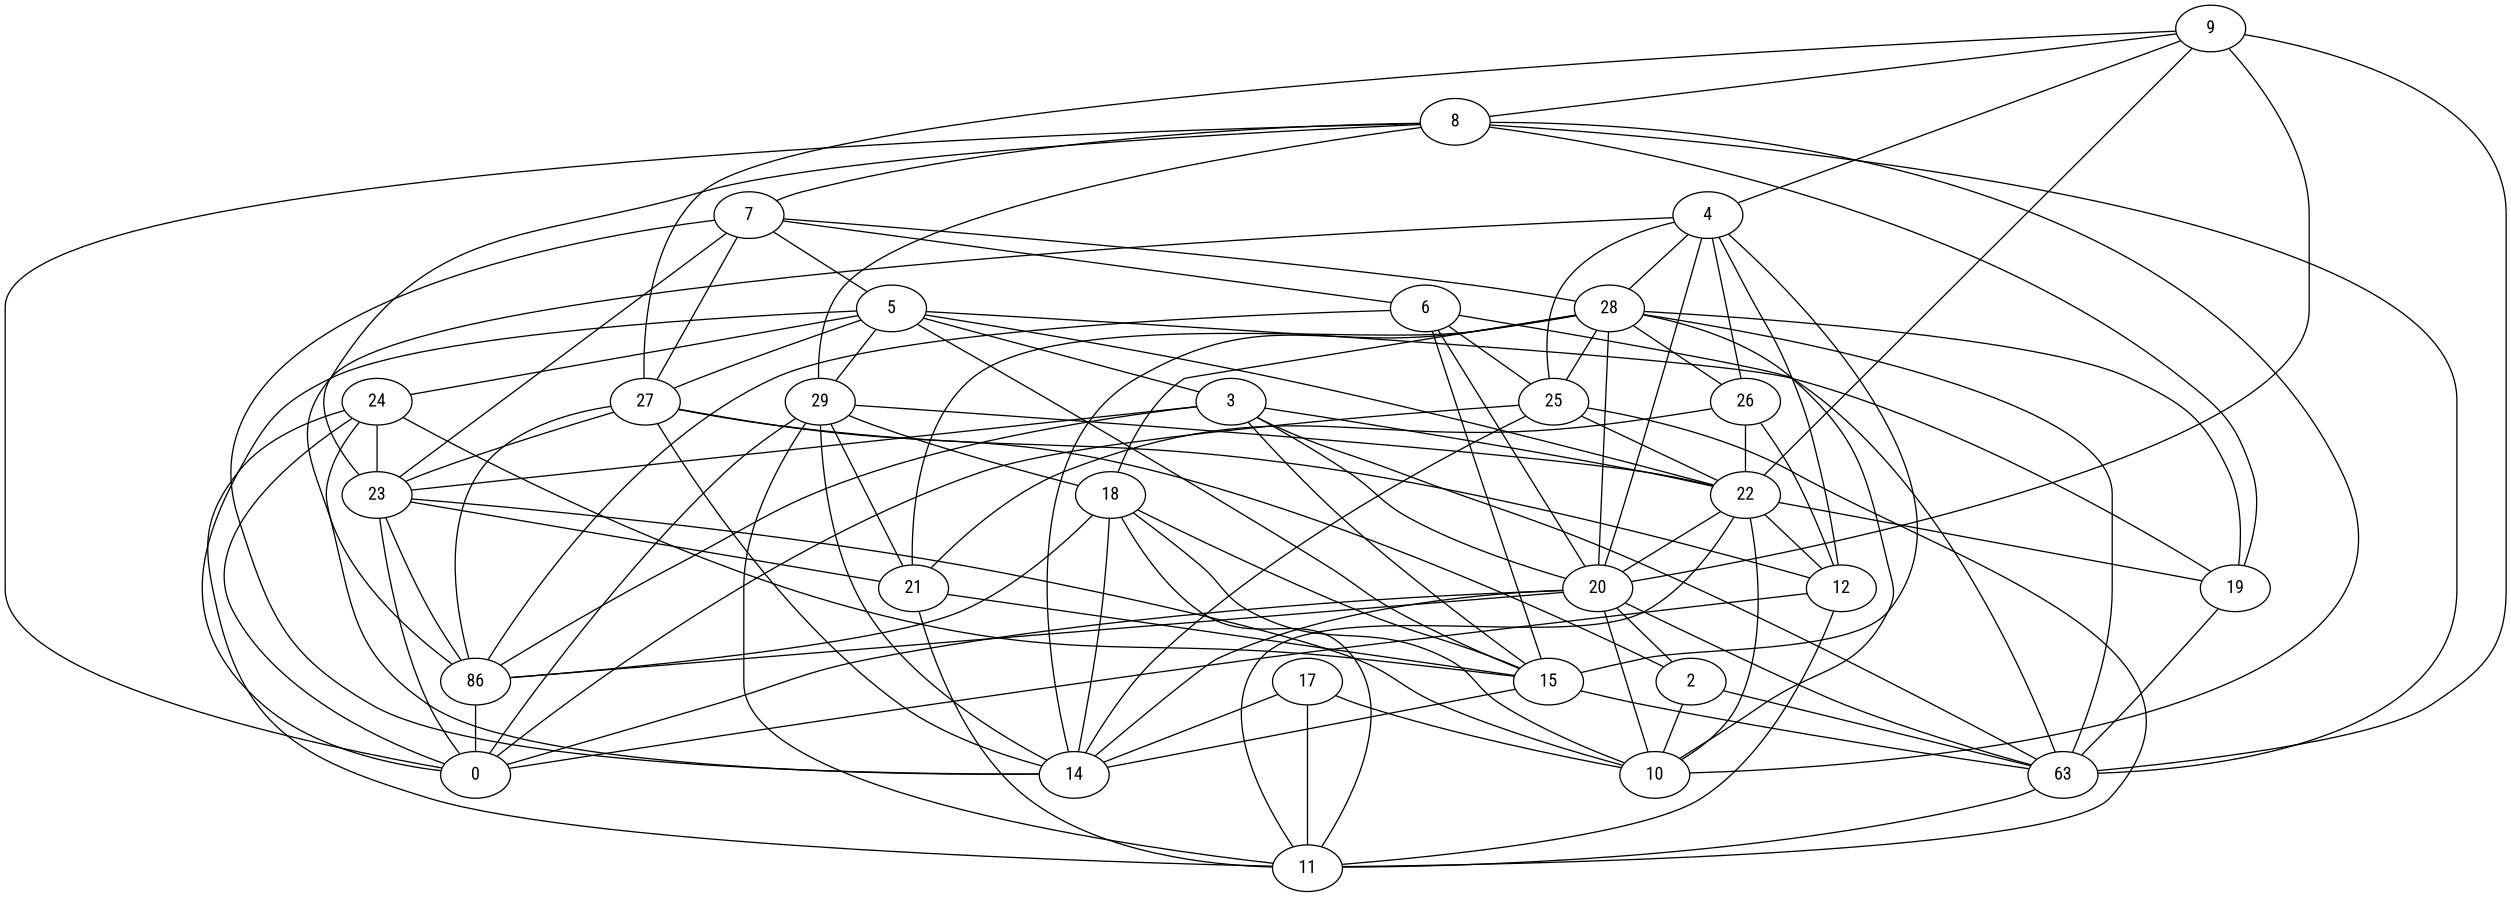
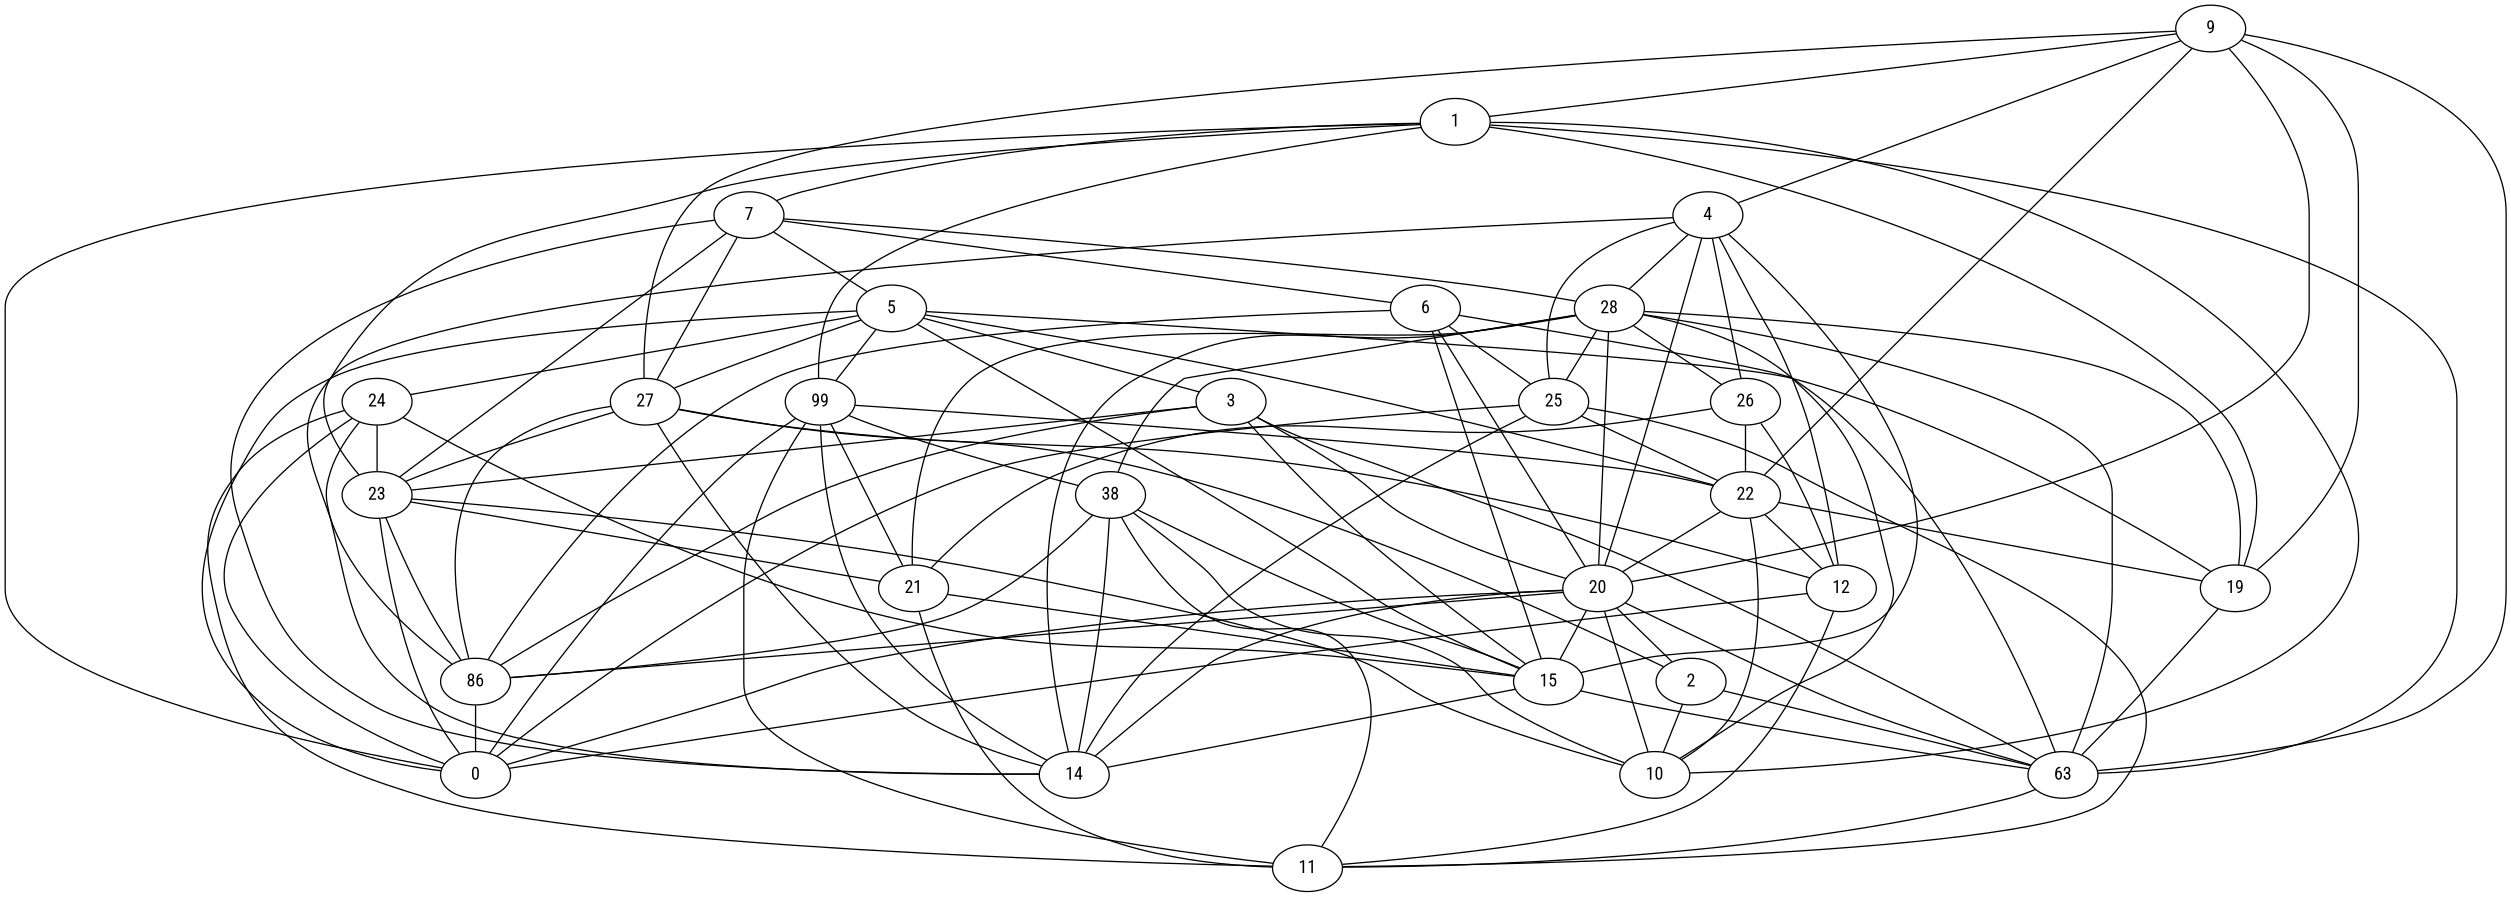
node "8": label "8" -> "1"
edge "9" -- "19": added
node "29": label "29" -> "99"
edge "3" -- "22": removed
node "18": label "18" -> "38"
edge "22" -- "11": removed
edge "20" -- "15": added
node "17": removed
